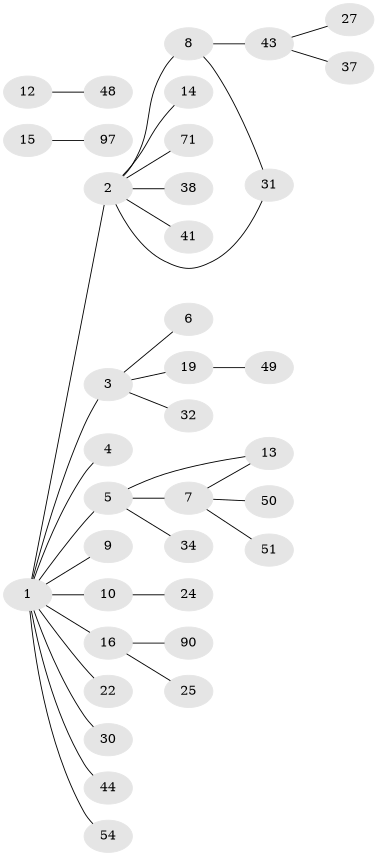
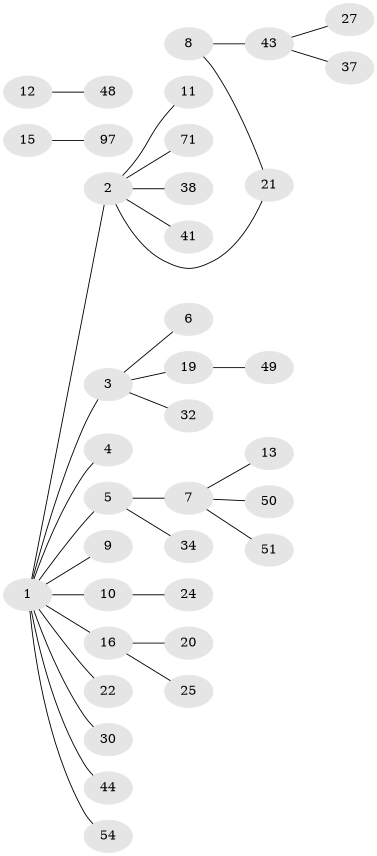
node "14": label "14" -> "11"
edge "8" -- "2": removed
node "31": label "31" -> "21"
edge "13" -- "5": removed
node "90": label "90" -> "20"
